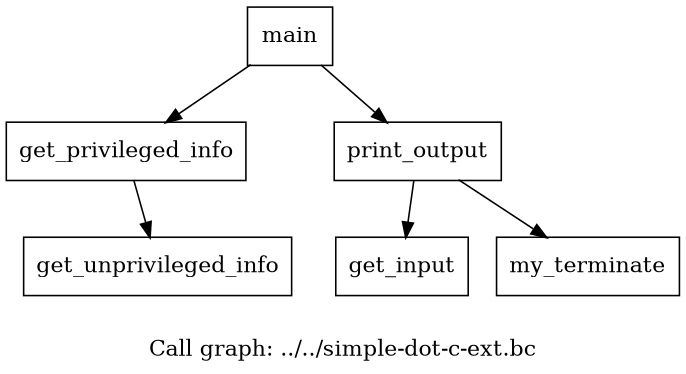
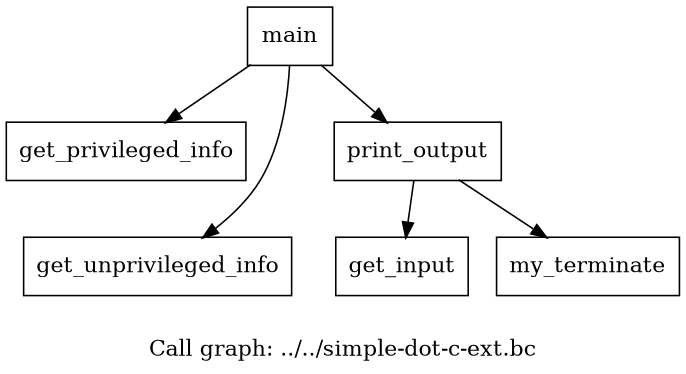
edge "get_privileged_info" -> "get_unprivileged_info": now "main" -> "get_unprivileged_info"
